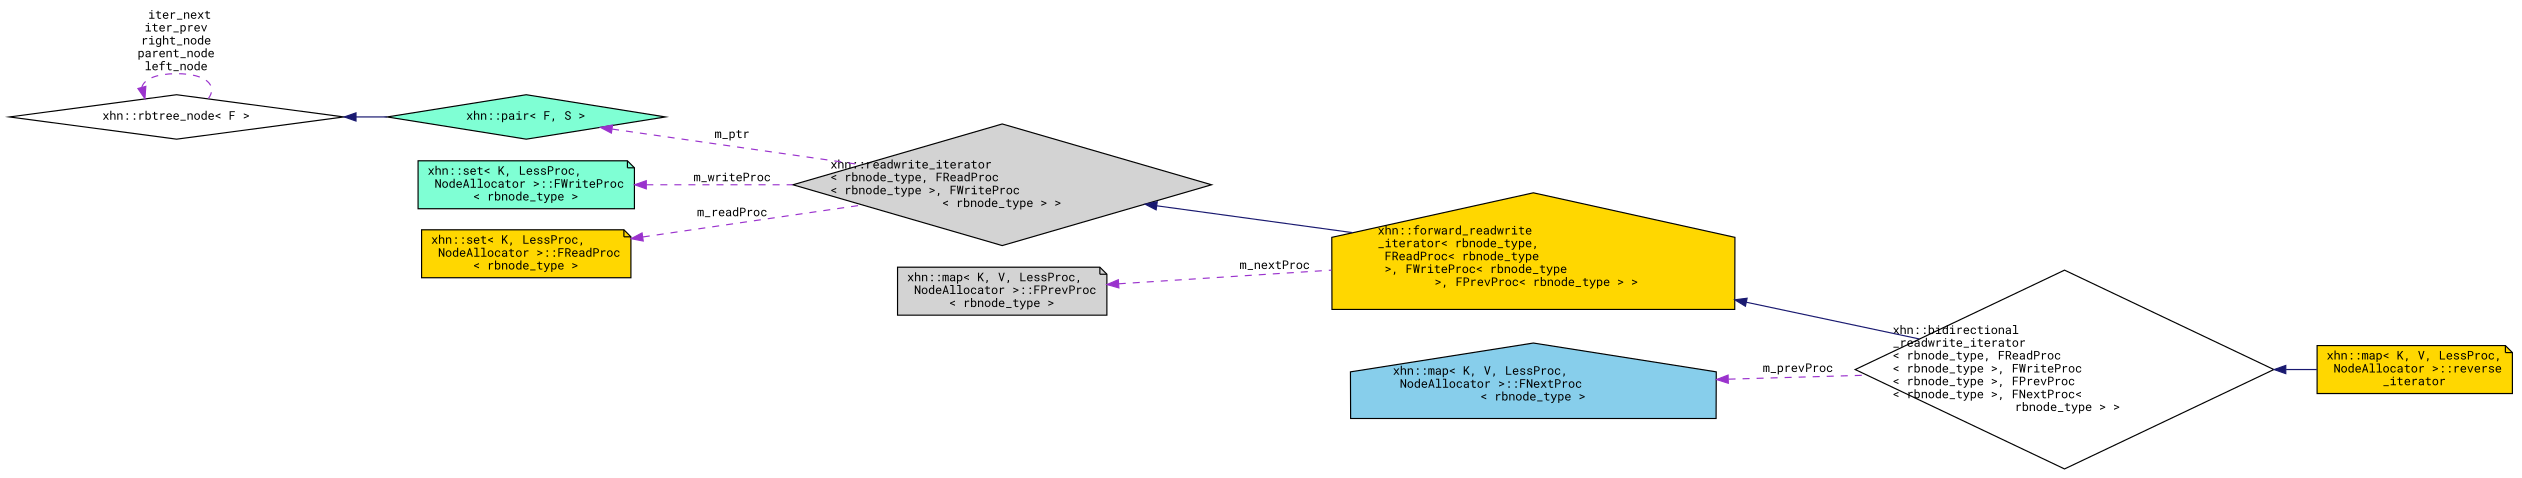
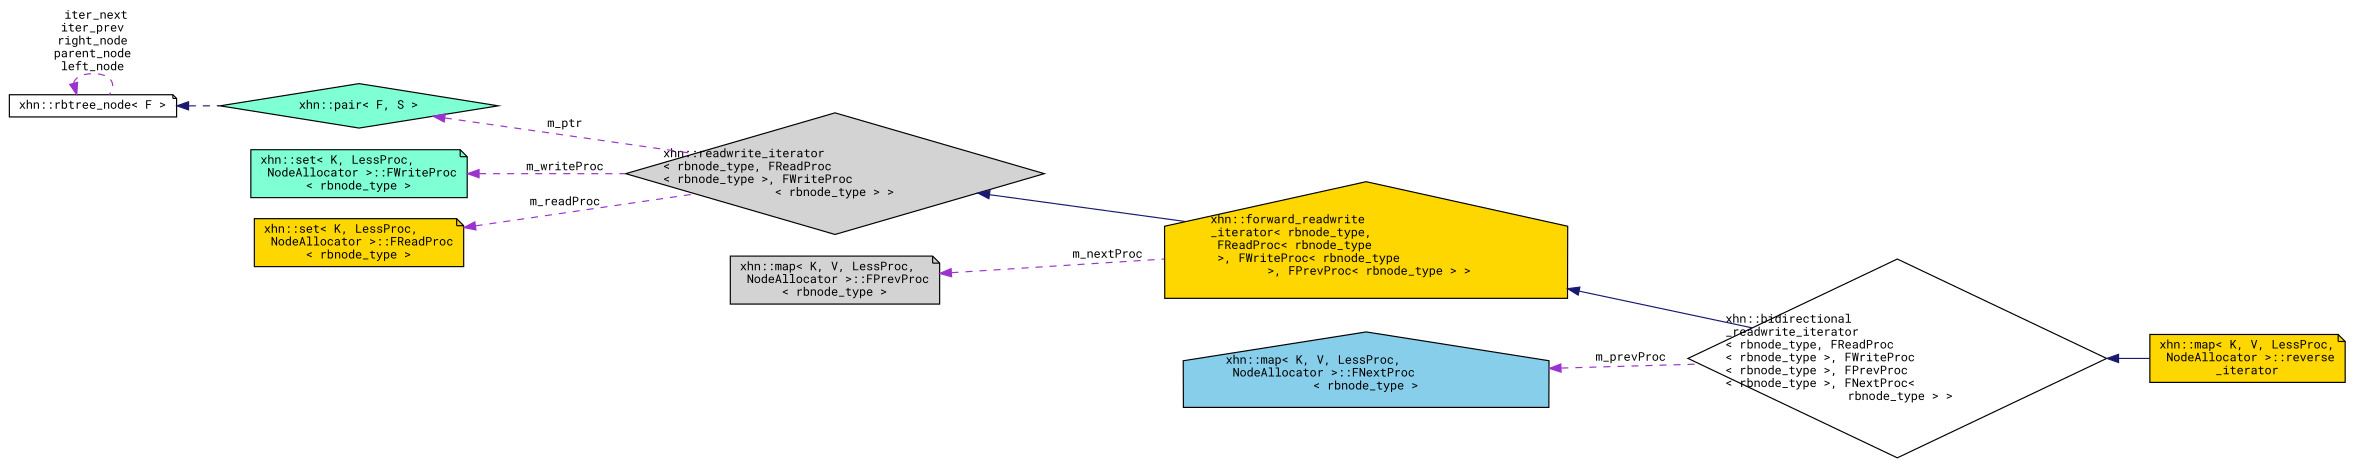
node "xhn::rbtree_node< F >": shape diamond -> note
edge "xhn::pair< F, S >" -> "xhn::rbtree_node< F >": style solid -> dashed
